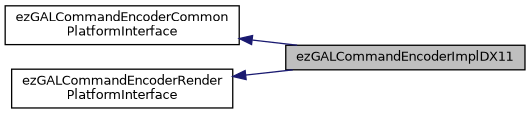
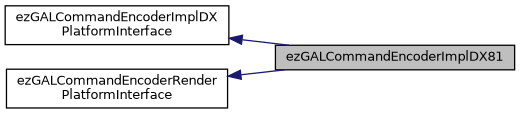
node "ezGALCommandEncoderCommon PlatformInterface": label "ezGALCommandEncoderCommon PlatformInterface" -> "ezGALCommandEncoderImplDX PlatformInterface"
node "ezGALCommandEncoderImplDX11": label "ezGALCommandEncoderImplDX11" -> "ezGALCommandEncoderImplDX81"
